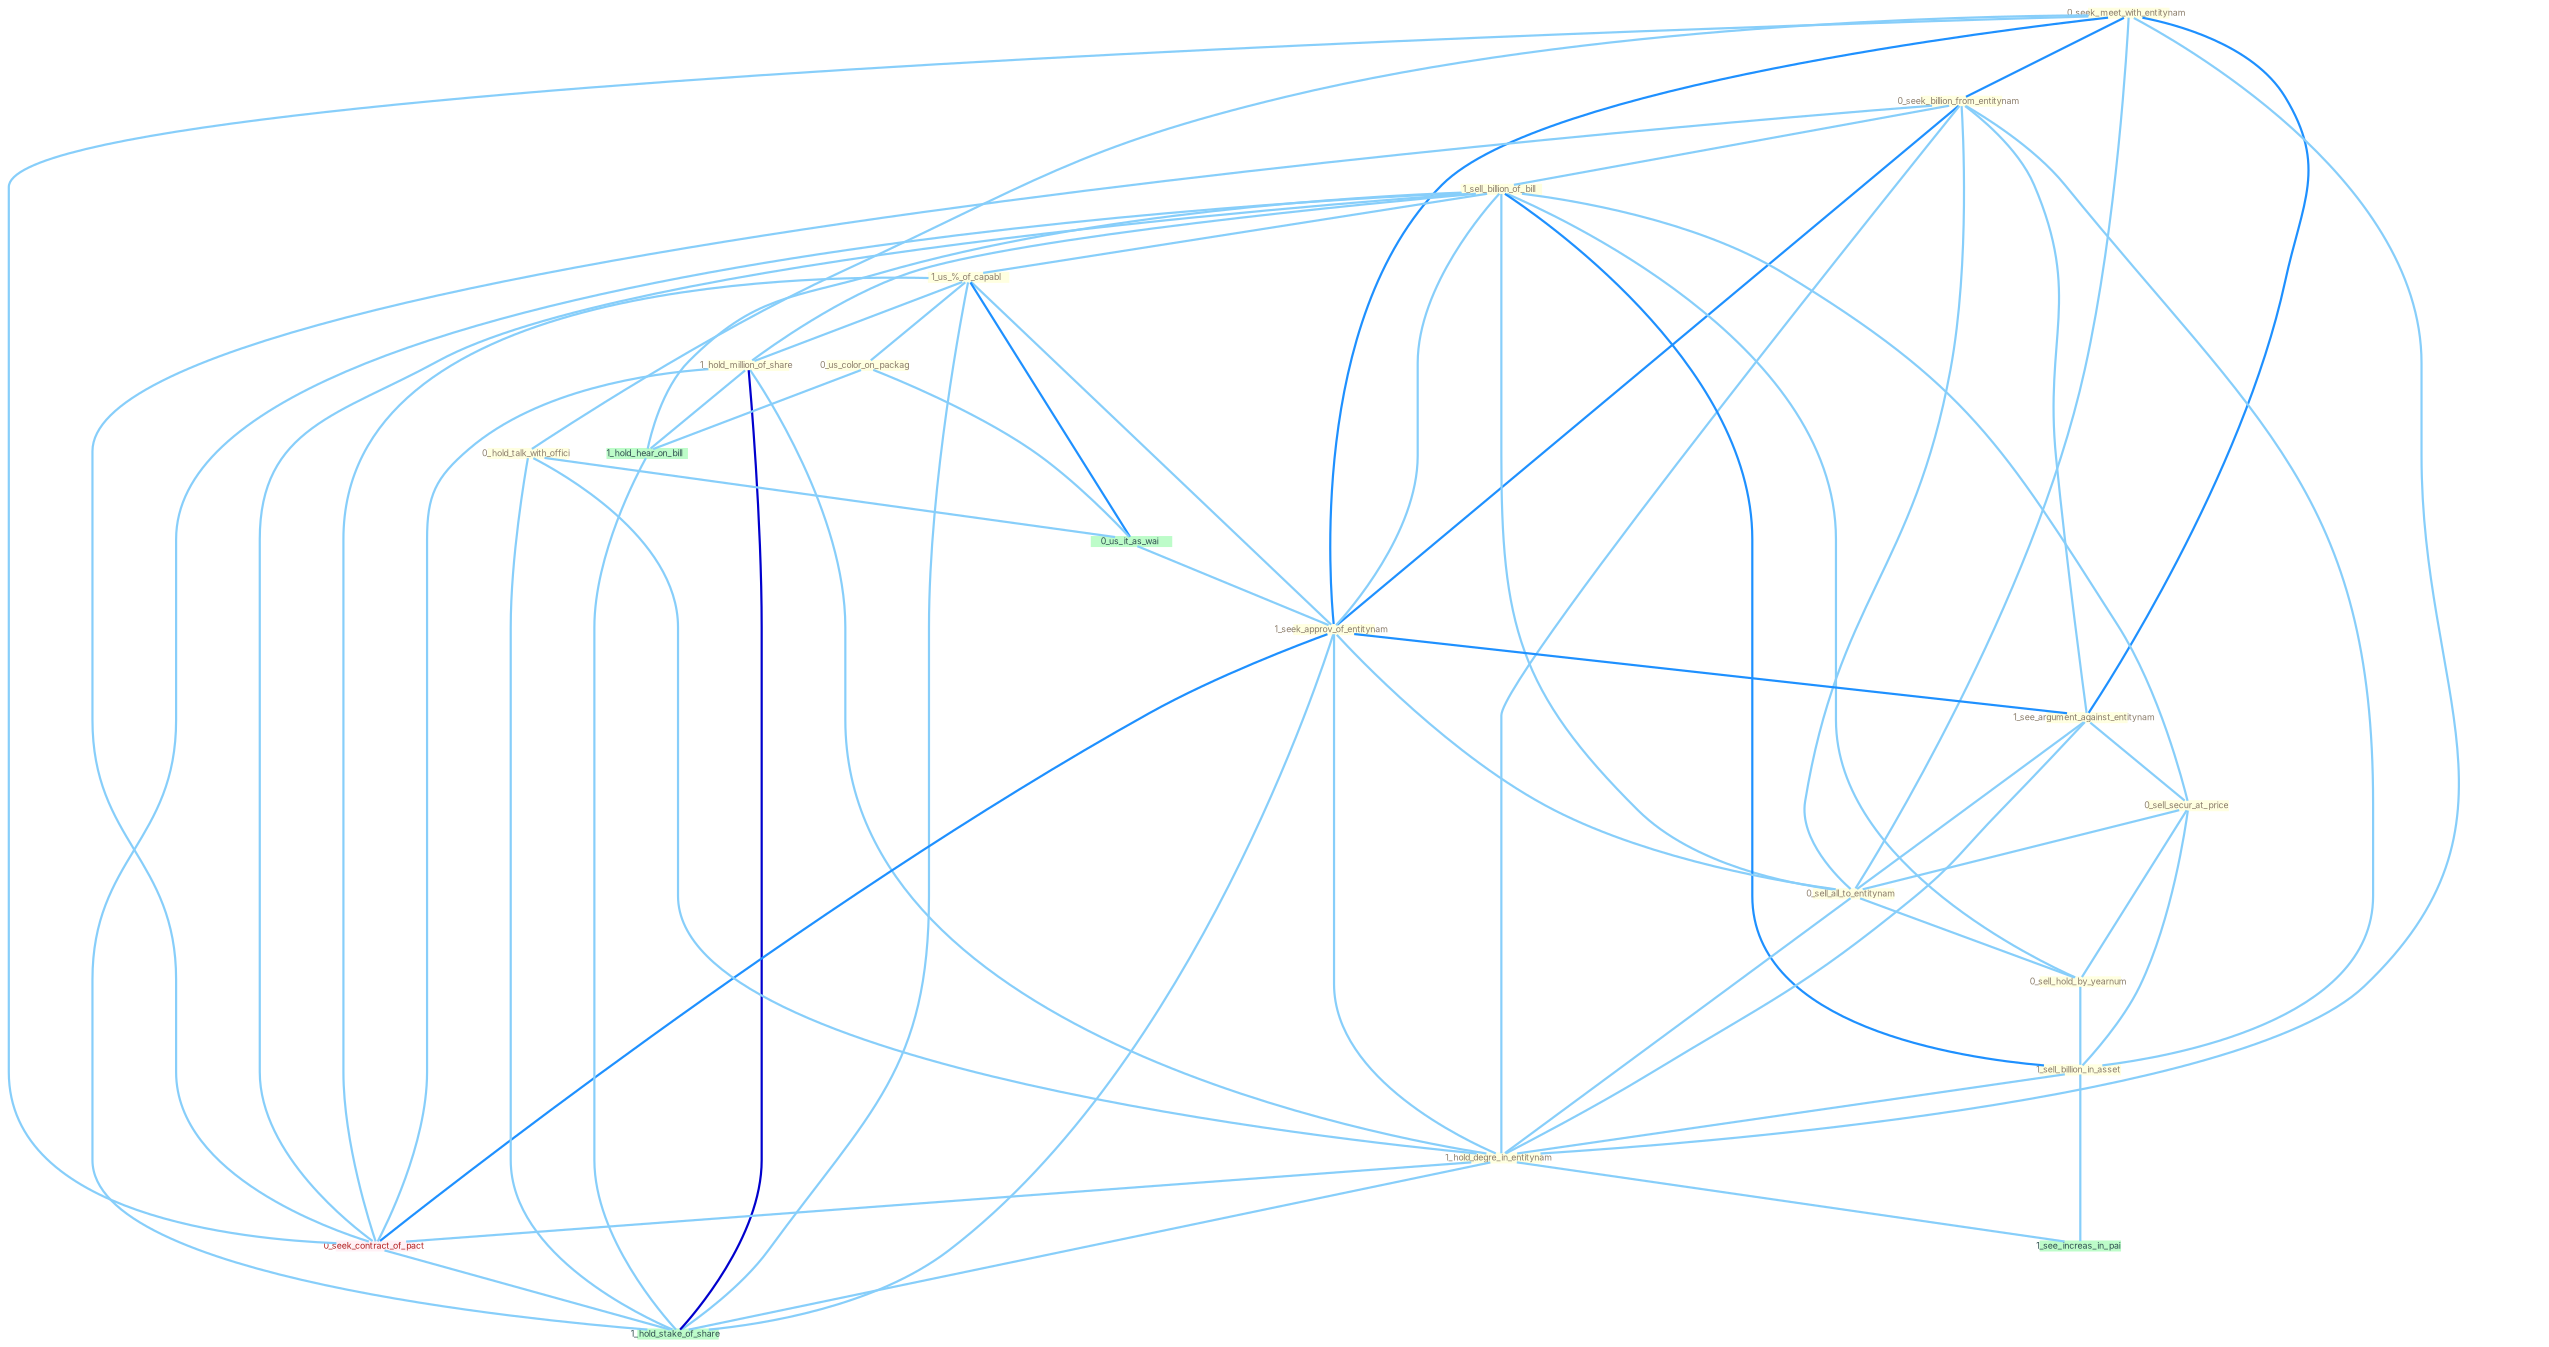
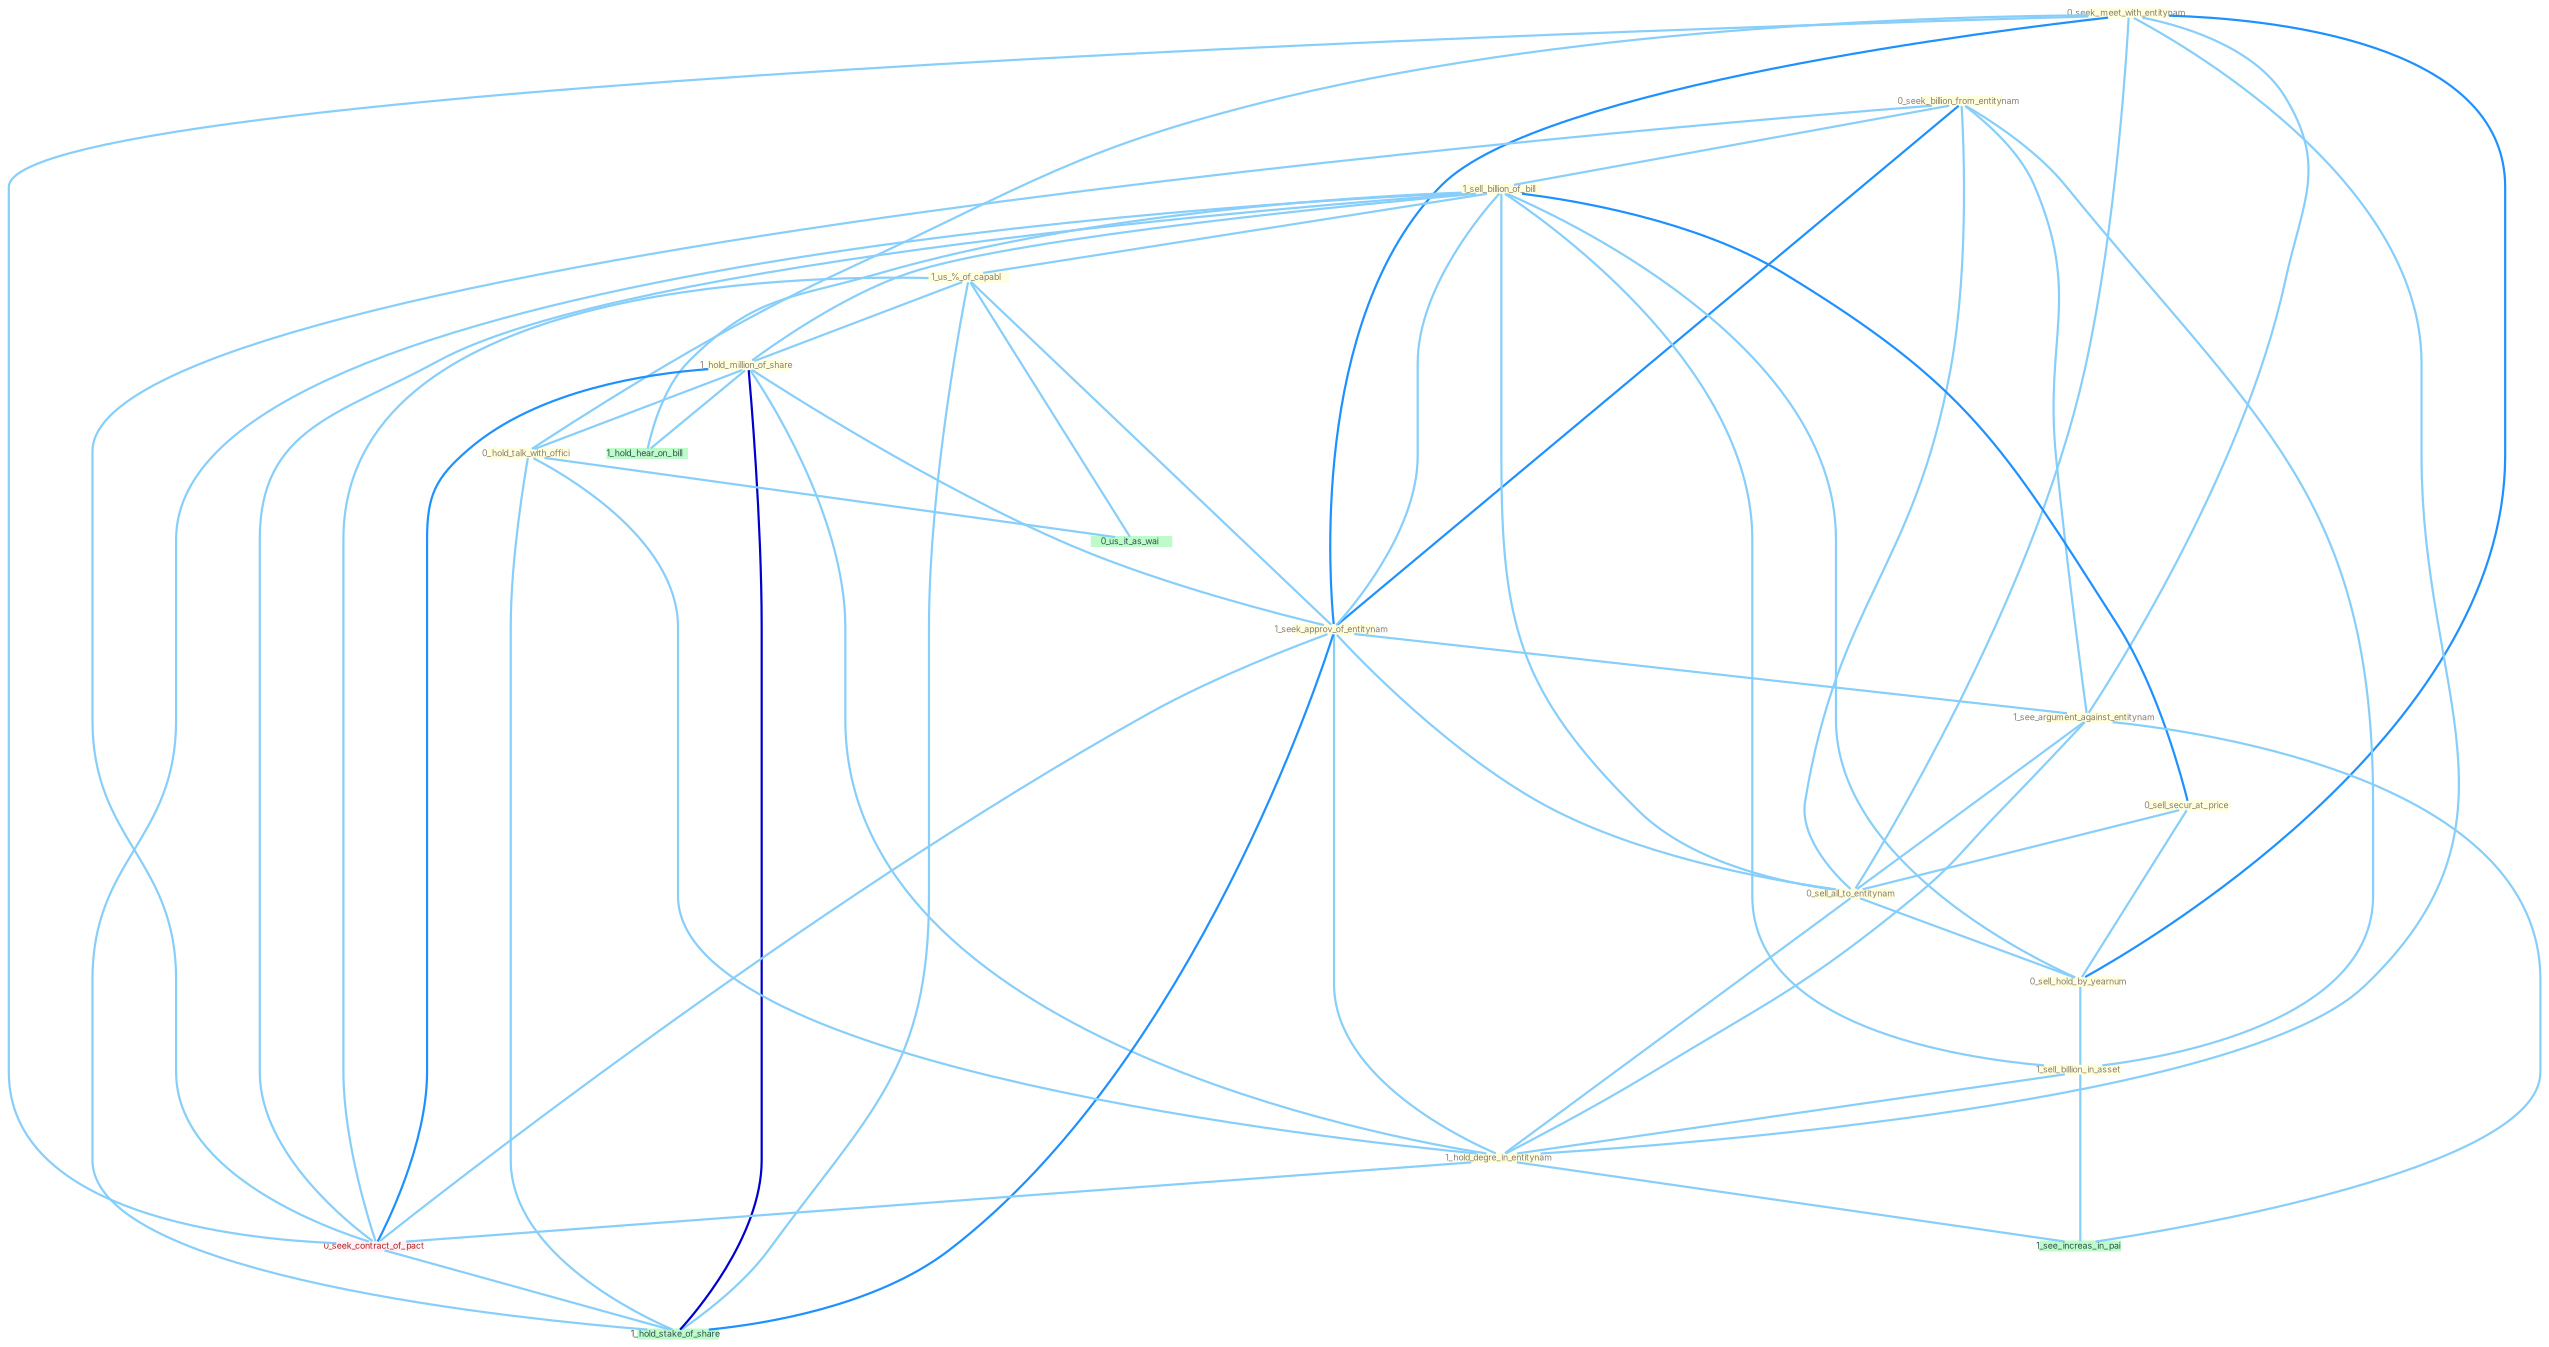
edge "0_seek_meet_with_entitynam" -- "0_seek_billion_from_entitynam": now "0_seek_meet_with_entitynam" -- "0_sell_hold_by_yearnum"
edge "0_seek_meet_with_entitynam" -- "1_see_argument_against_entitynam": color #1e90ff -> #87cefa
node "0_us_color_on_packag": removed
edge "1_hold_million_of_share" -- "0_hold_talk_with_offici": added
edge "1_us_%_of_capabl" -- "0_us_it_as_wai": color #1e90ff -> #87cefa
edge "1_sell_billion_of_bill" -- "0_sell_secur_at_price": color #87cefa -> #1e90ff
edge "0_seek_billion_from_entitynam" -- "1_hold_degre_in_entitynam": removed
edge "0_us_it_as_wai" -- "1_seek_approv_of_entitynam": now "1_hold_million_of_share" -- "1_seek_approv_of_entitynam"
edge "1_sell_billion_of_bill" -- "1_sell_billion_in_asset": color #1e90ff -> #87cefa
edge "1_seek_approv_of_entitynam" -- "1_see_argument_against_entitynam": color #1e90ff -> #87cefa
edge "1_hold_million_of_share" -- "0_seek_contract_of_pact": color #87cefa -> #1e90ff
edge "1_see_argument_against_entitynam" -- "0_sell_secur_at_price": now "1_see_argument_against_entitynam" -- "1_see_increas_in_pai"
edge "1_hold_hear_on_bill" -- "1_hold_stake_of_share": removed
edge "1_seek_approv_of_entitynam" -- "0_seek_contract_of_pact": color #1e90ff -> #87cefa
edge "0_sell_secur_at_price" -- "1_sell_billion_in_asset": removed
edge "1_seek_approv_of_entitynam" -- "1_hold_stake_of_share": color #87cefa -> #1e90ff
edge "1_hold_degre_in_entitynam" -- "1_hold_stake_of_share": removed
